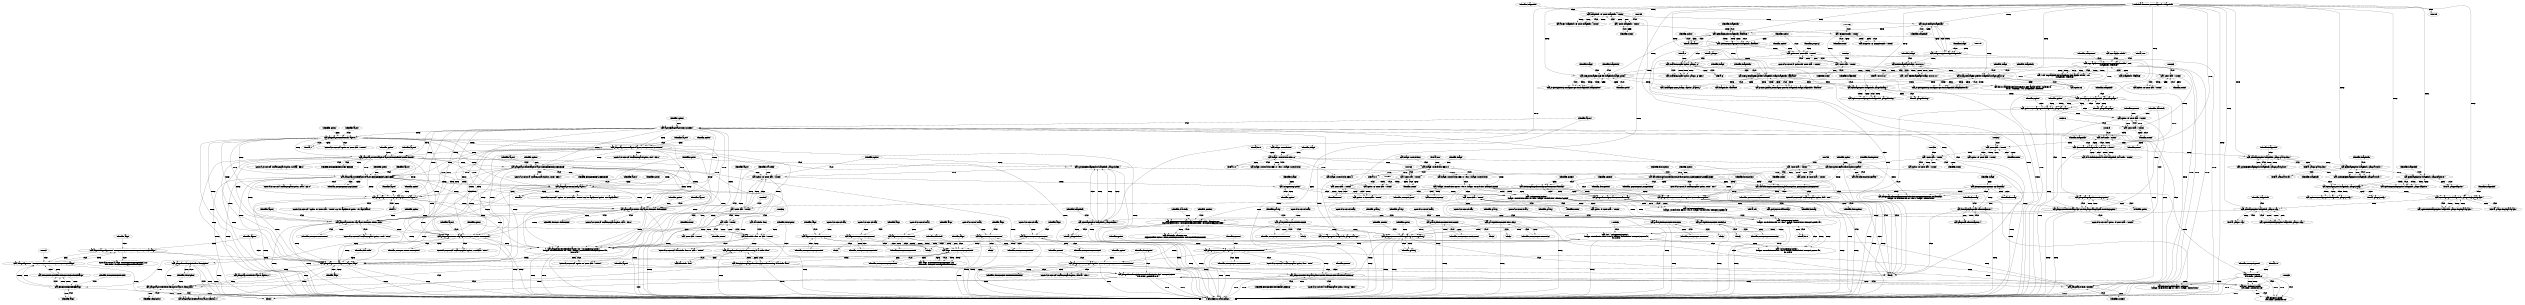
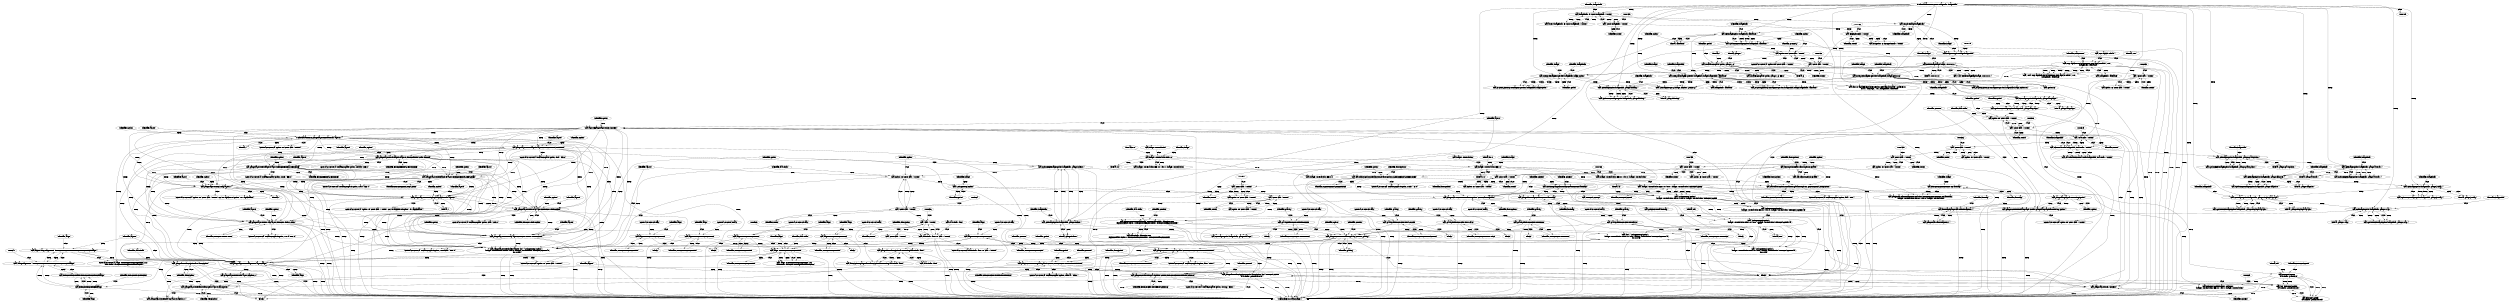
edge "(MethodParameterIn,const ImageInfo *image_info)" -> "(Call,CloneDrawInfo(image_info,(DrawInfo *) NULL))": now "(MethodParameterIn,const ImageInfo *image_info)" -> "(Call,(DrawInfo *) NULL)"
node "(Call,pango_layout_set_auto_dir(layout,1))": label "(Call,pango_layout_set_auto_dir(layout,1))" -> "(MethodParameterIn,pango_layout_set_auto_dir(layout,1))"
node "(Literal,45)": added
node "(Identifier,CAIRO_HINT_STYLE_FULL)": label "(Identifier,CAIRO_HINT_STYLE_FULL)" -> "(Identifier,CAIRO_START_STYLE_FULL)"
node "(Identifier,PANGO_WRAP_WORD_CHAR)": removed
edge "(Call,pango_layout_set_justify(layout,1))" -> "(MethodReturn,static Image *)": removed, label "DDG:"
edge "(Call,pango_layout_set_font_description(layout,description))" -> "(Call,pango_layout_set_markup(layout,caption,-1))": label "DDG: " -> "AST: "
